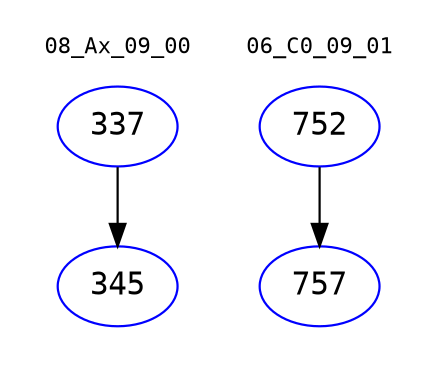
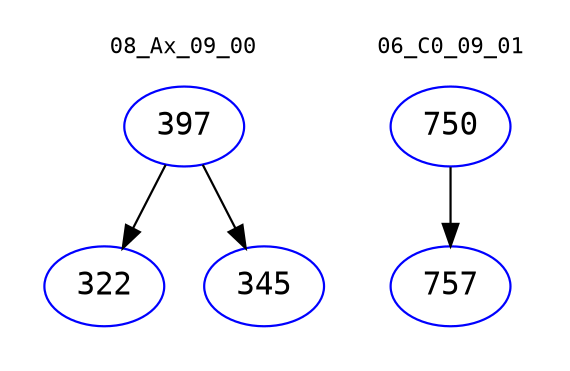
node "337": label "337" -> "397"
node "752": label "752" -> "750"
node "322": added
